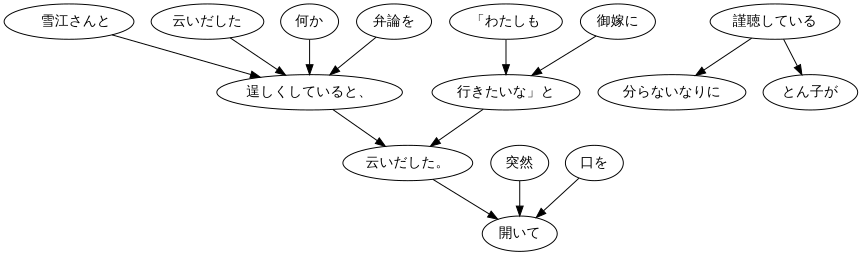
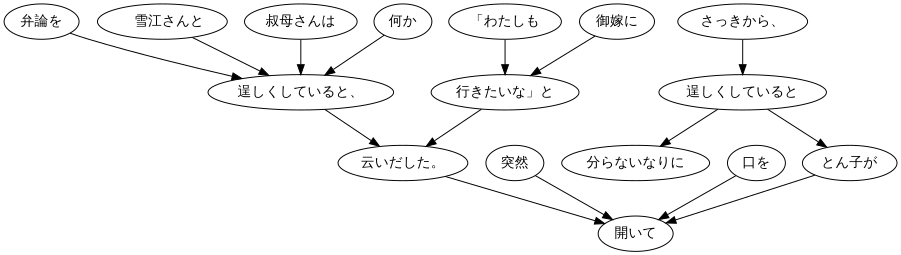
node "云いだした": label "云いだした" -> "叔母さんは"
node "さっきから、": added
node "謹聴している": label "謹聴している" -> "逞しくしていると"
edge "とん子が" -> "開いて": added
